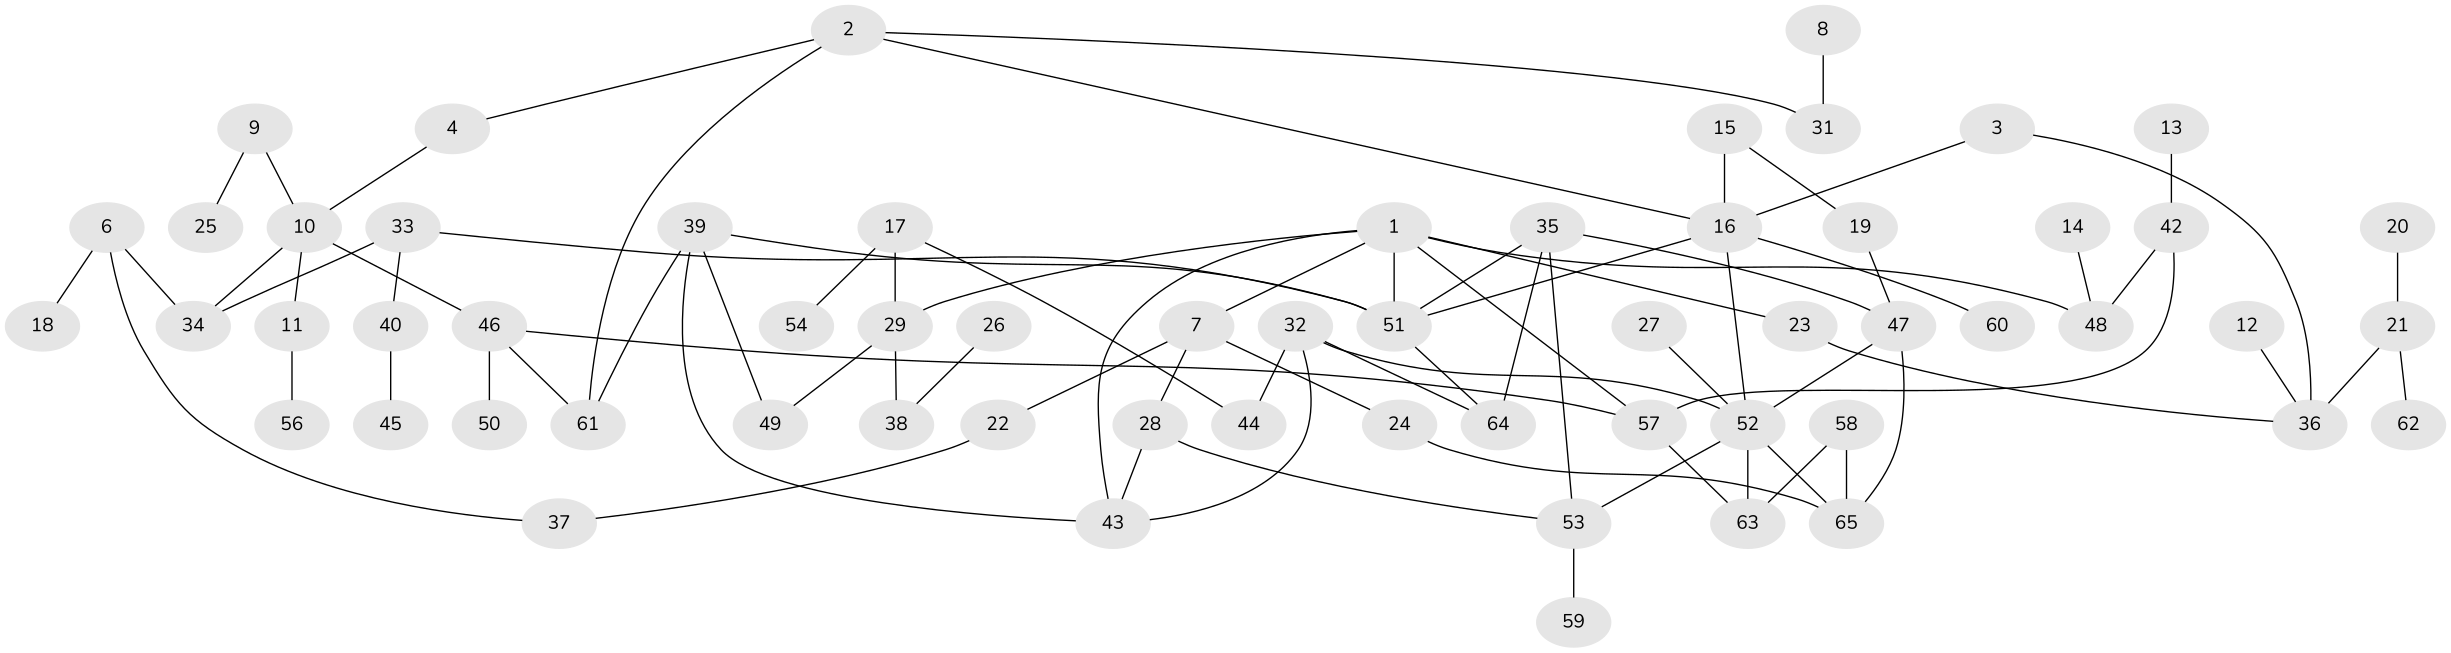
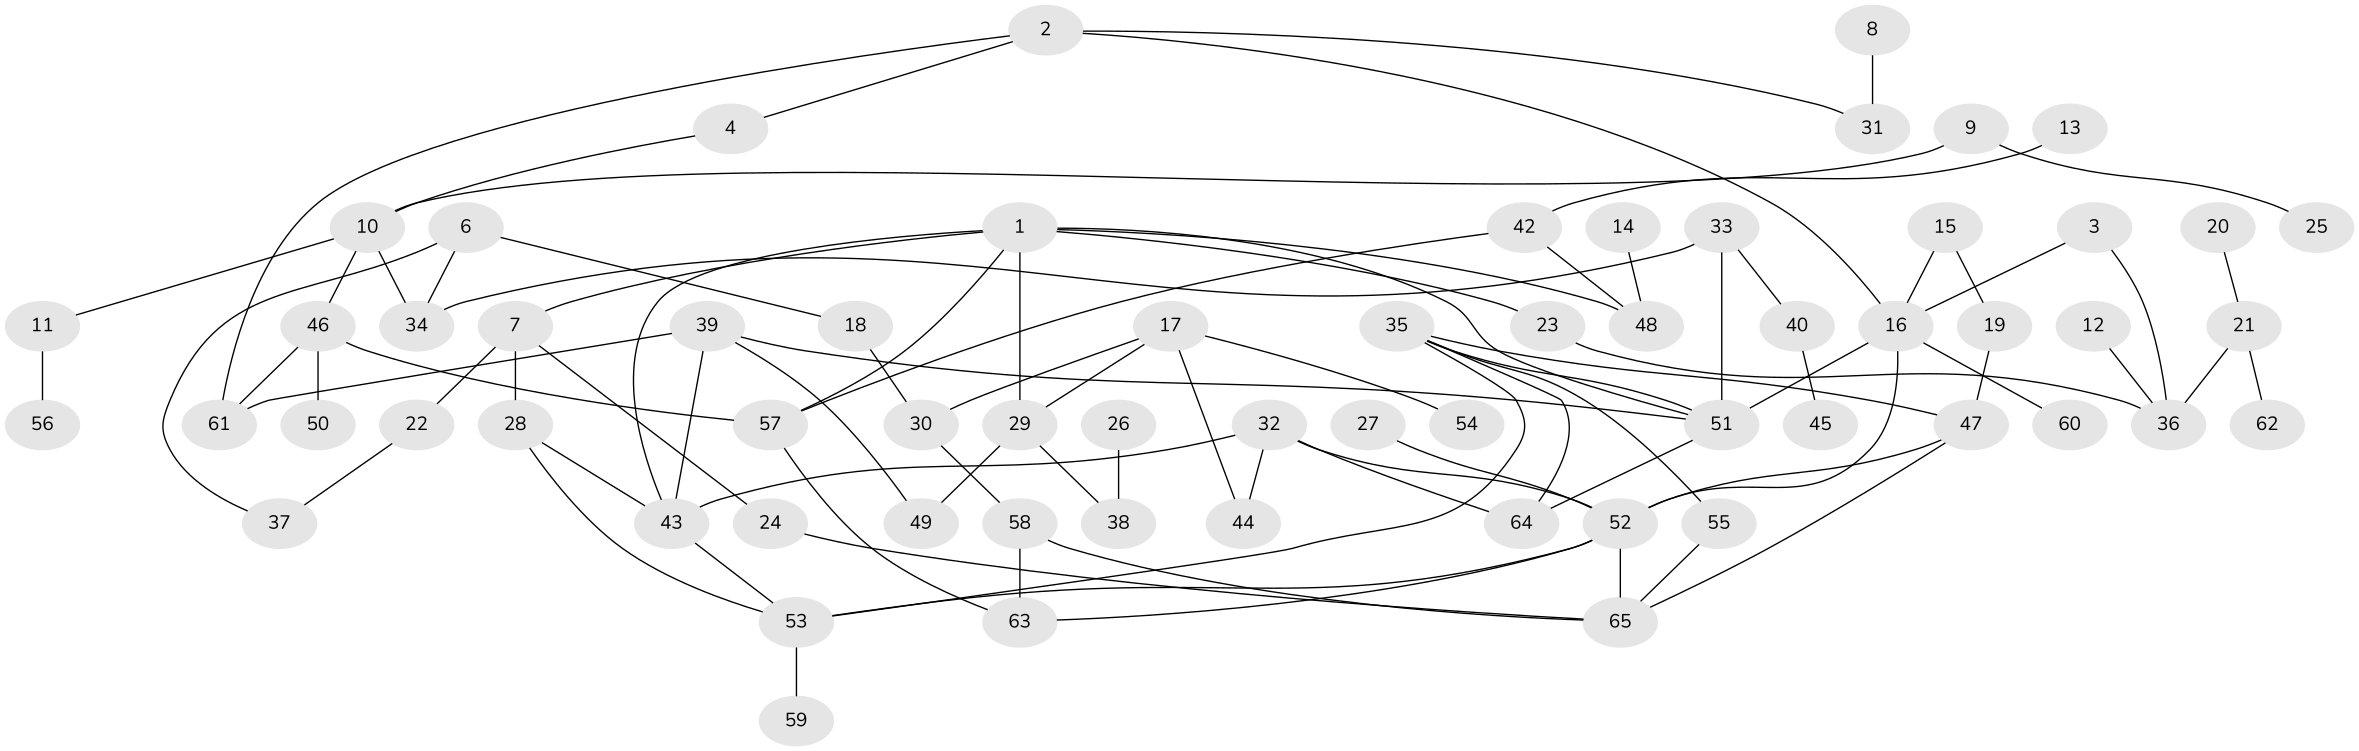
node "30": added
node "55": added
edge "43" -- "53": added
